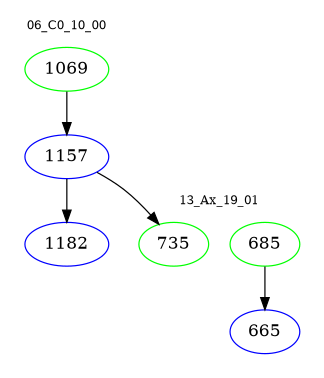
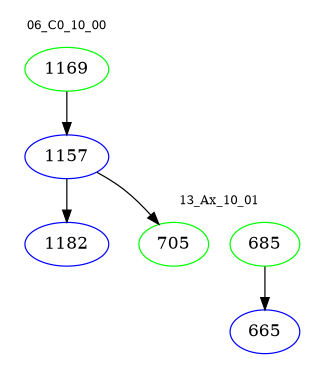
node "1069": label "1069" -> "1169"
cluster "13_Ax_19_01": label "13_Ax_19_01" -> "13_Ax_10_01"
node "735": label "735" -> "705"
